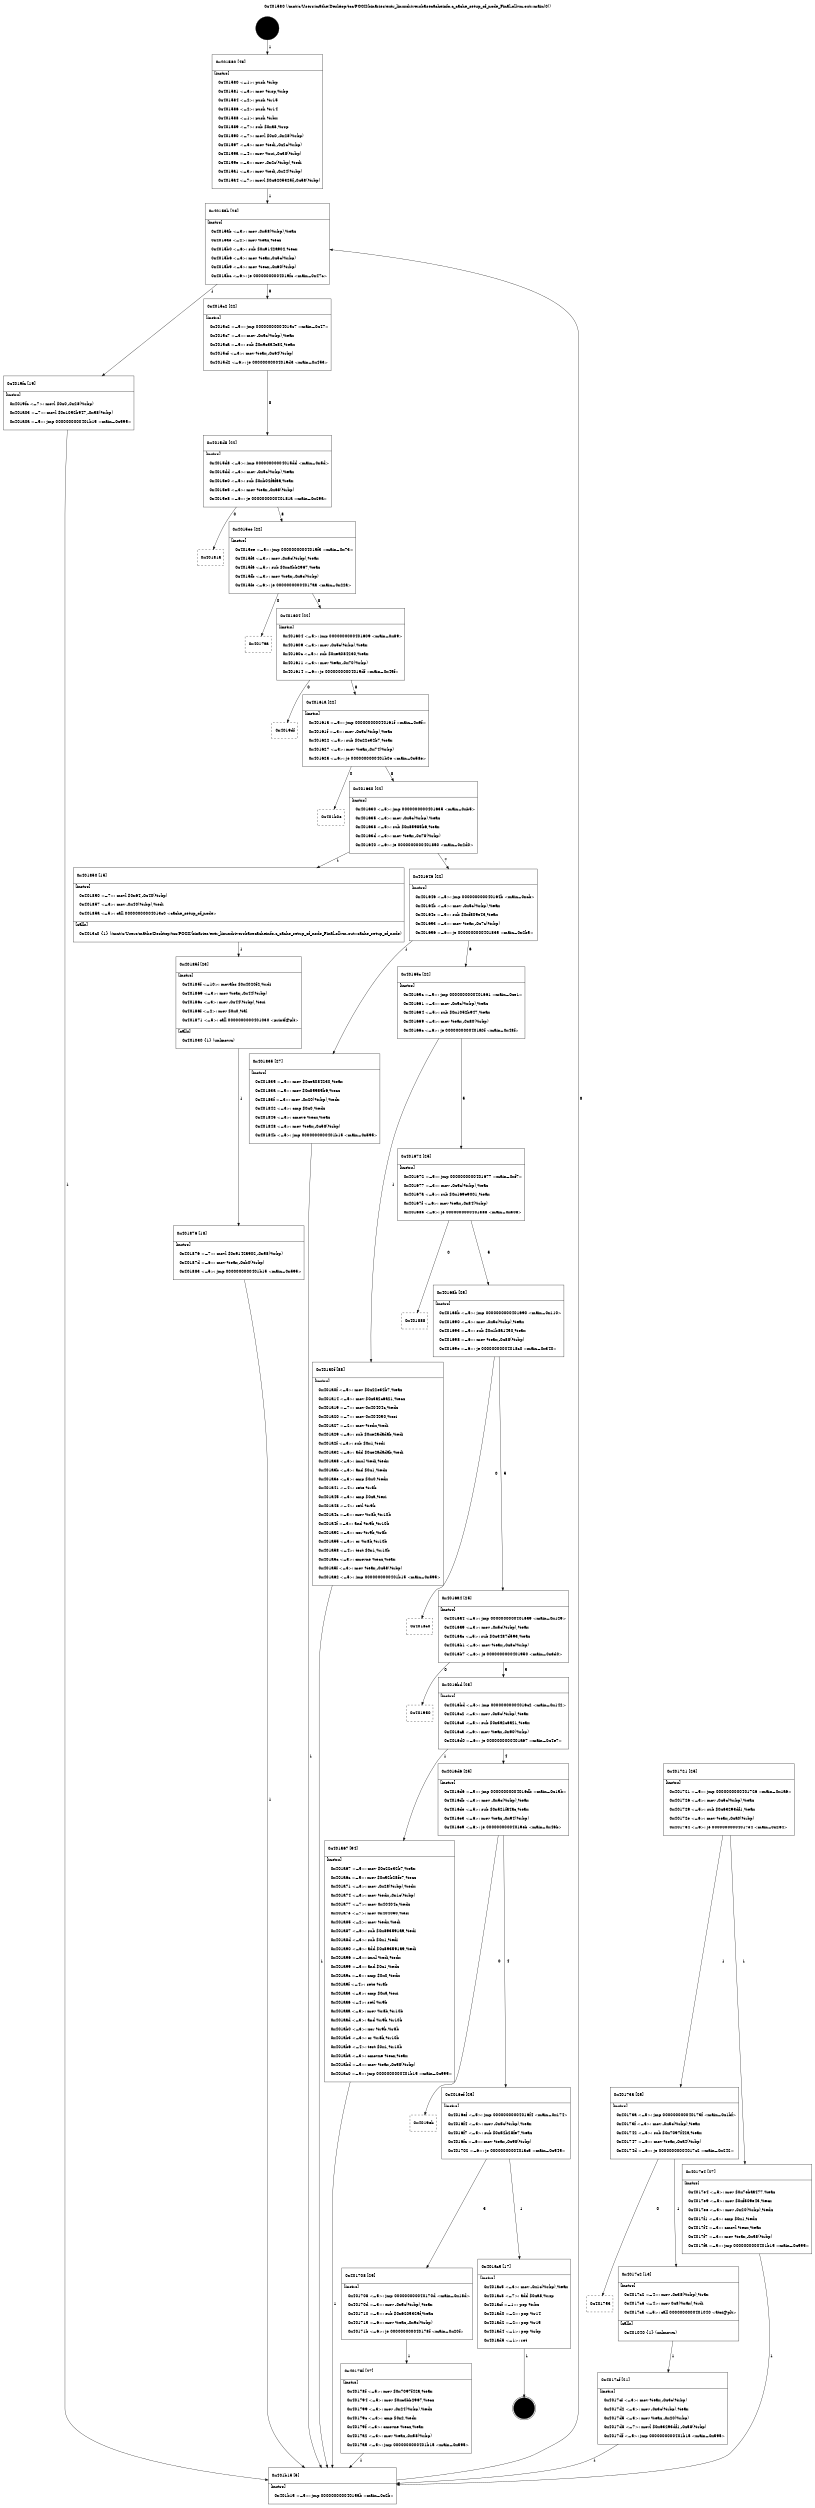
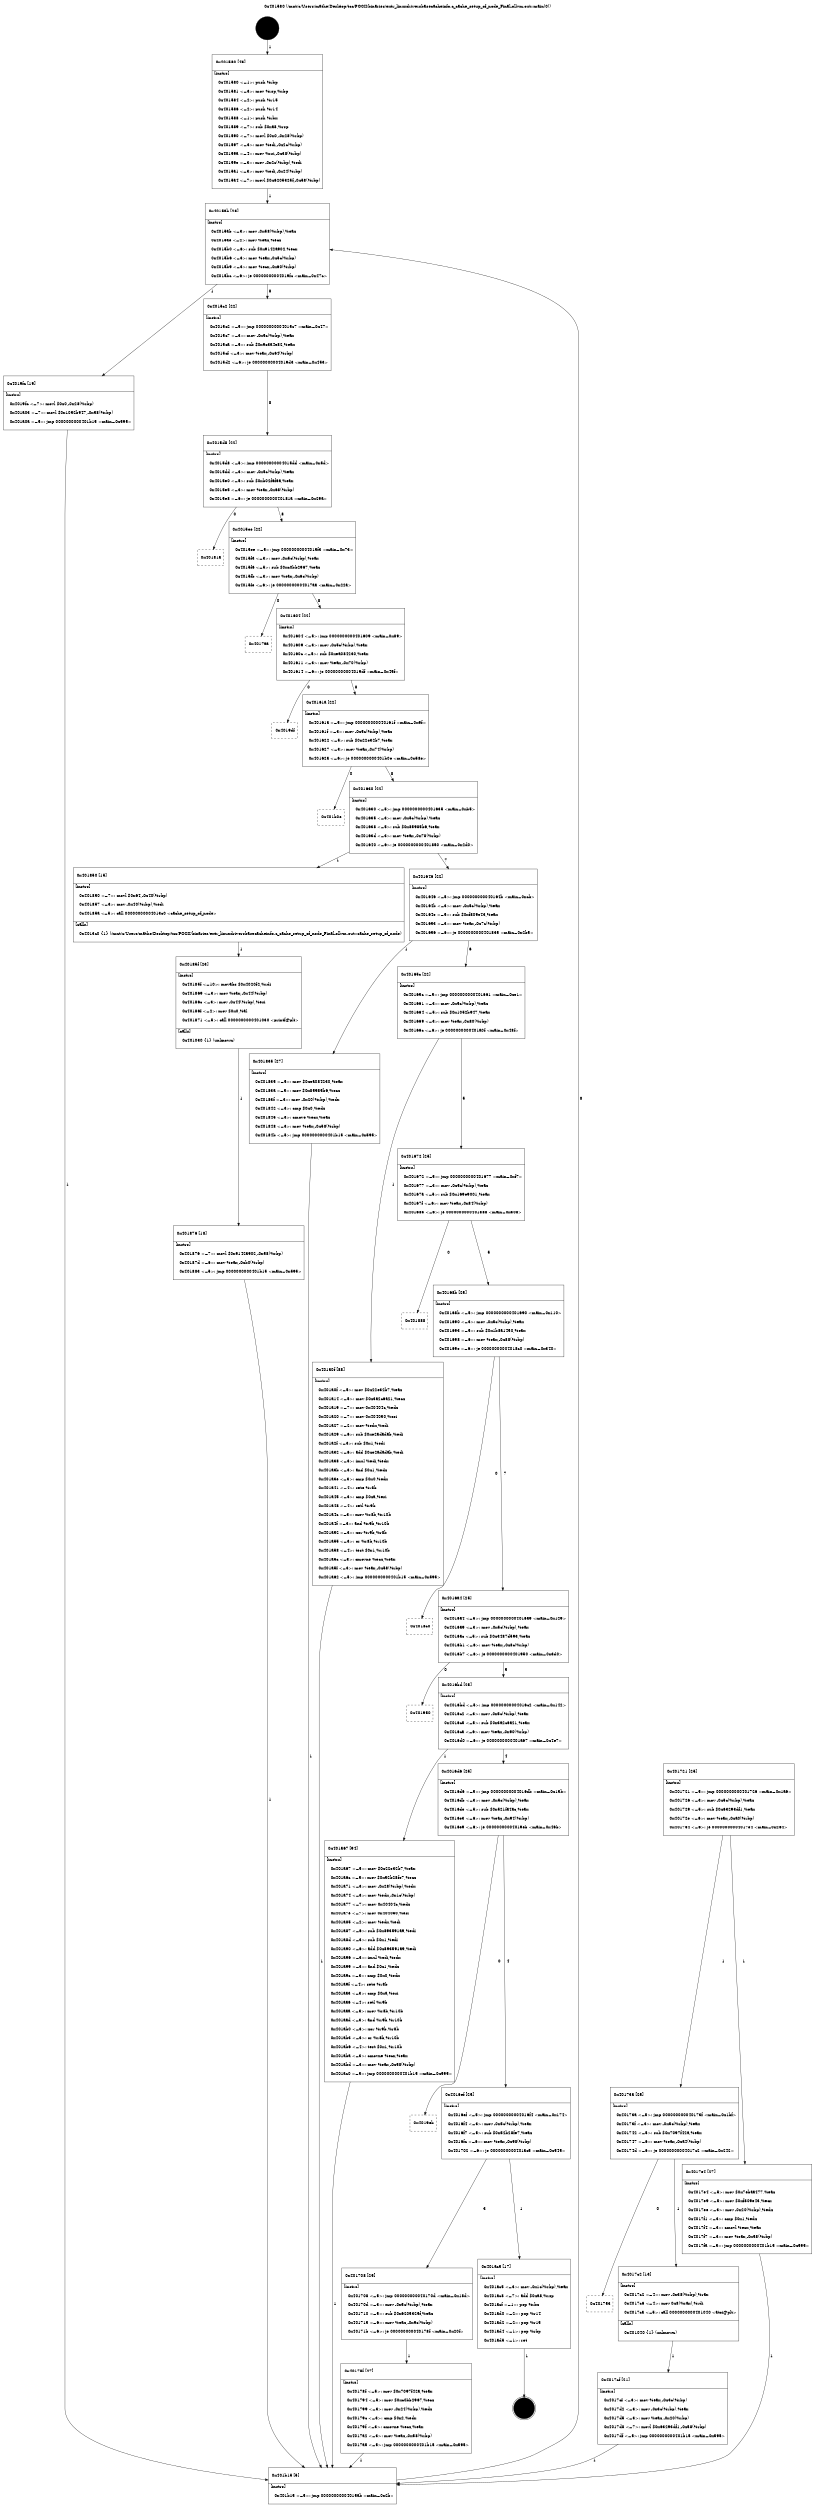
edge "0x40168b [25]" -> "0x4016a4 [25]": label " 5" -> " 7"
